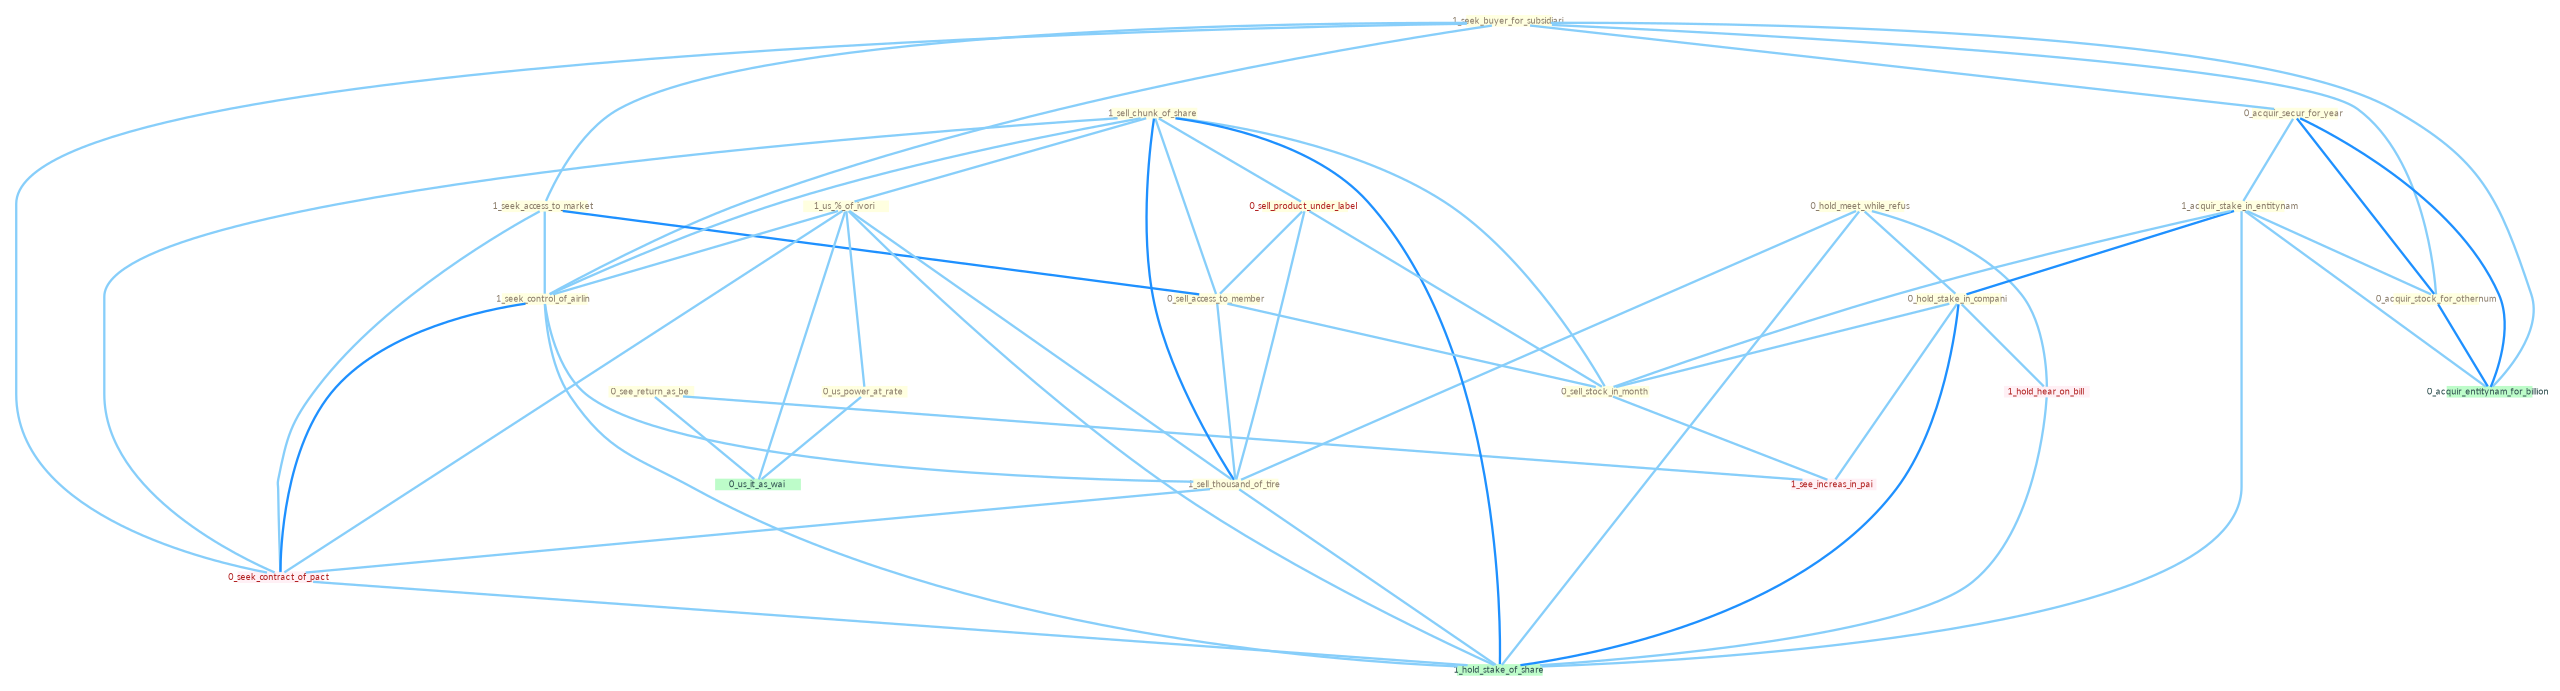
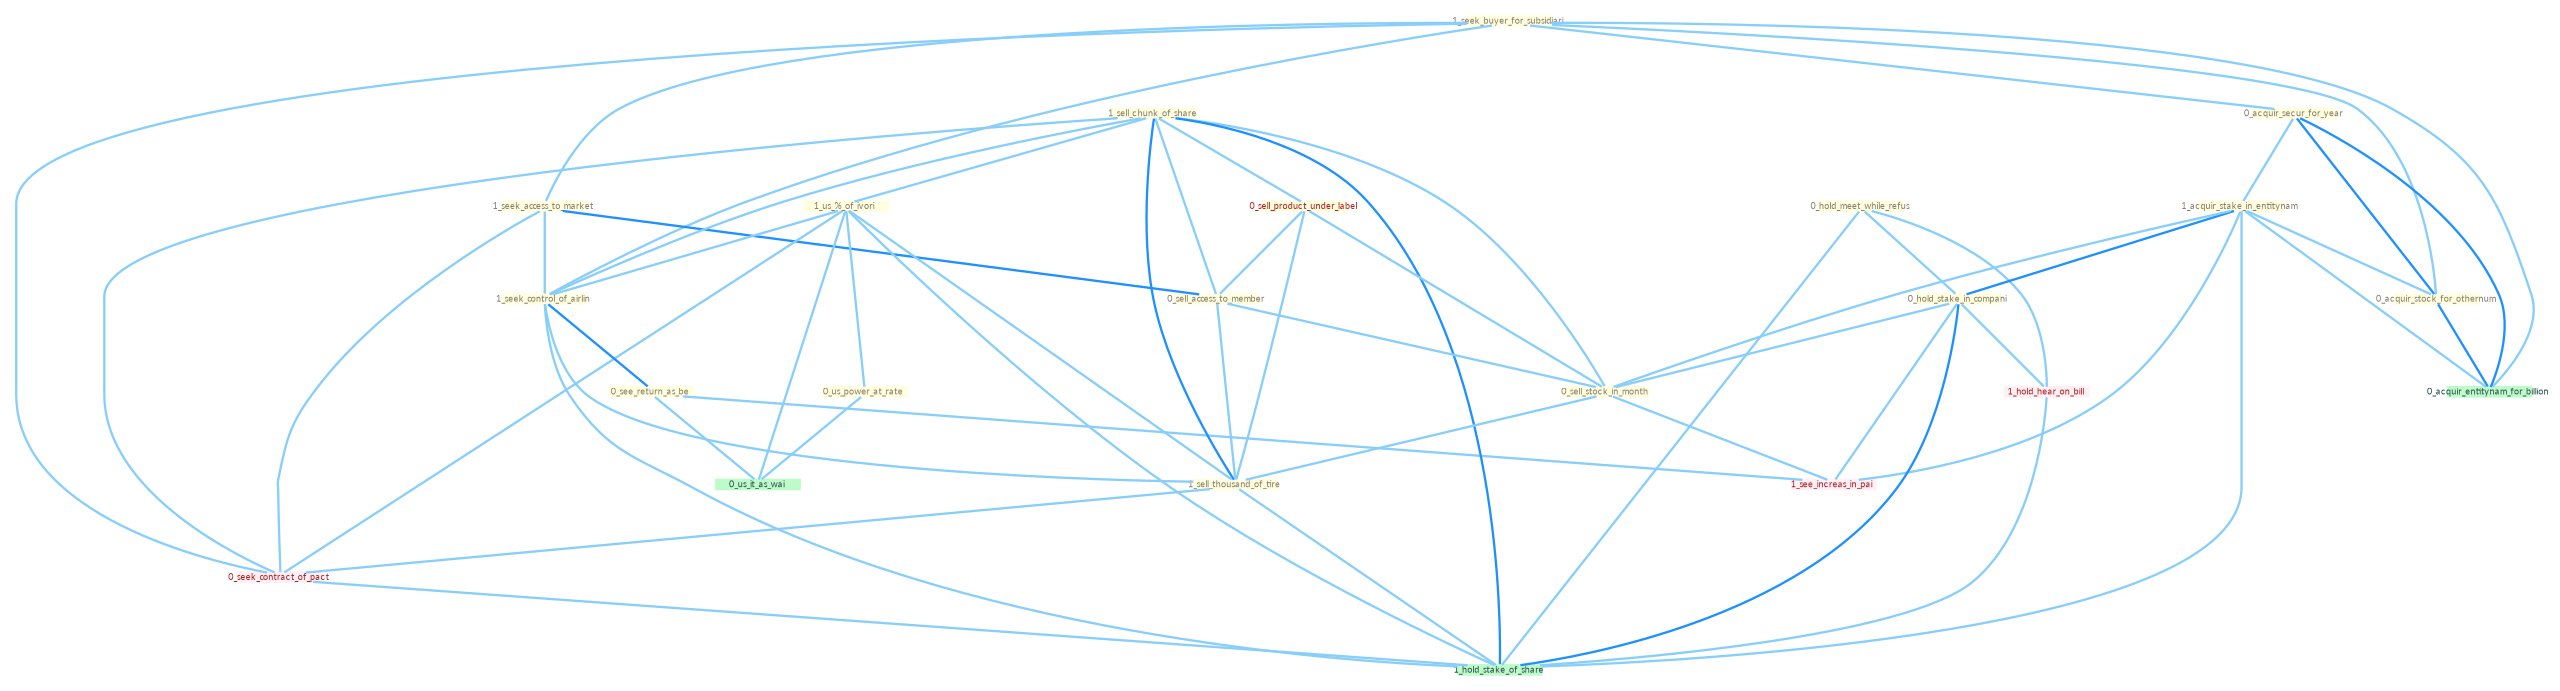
edge "0_hold_meet_while_refus" -- "1_sell_thousand_of_tire": now "0_sell_stock_in_month" -- "1_sell_thousand_of_tire"
edge "1_seek_control_of_airlin" -- "0_seek_contract_of_pact": now "1_seek_control_of_airlin" -- "0_see_return_as_be"
edge "1_acquir_stake_in_entitynam" -- "1_see_increas_in_pai": added
